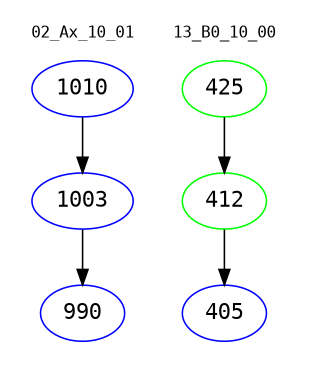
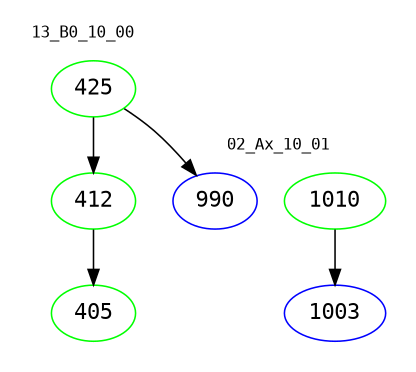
node "1010": color blue -> green
edge "1003" -> "990": now "425" -> "990"
node "405": color blue -> green
